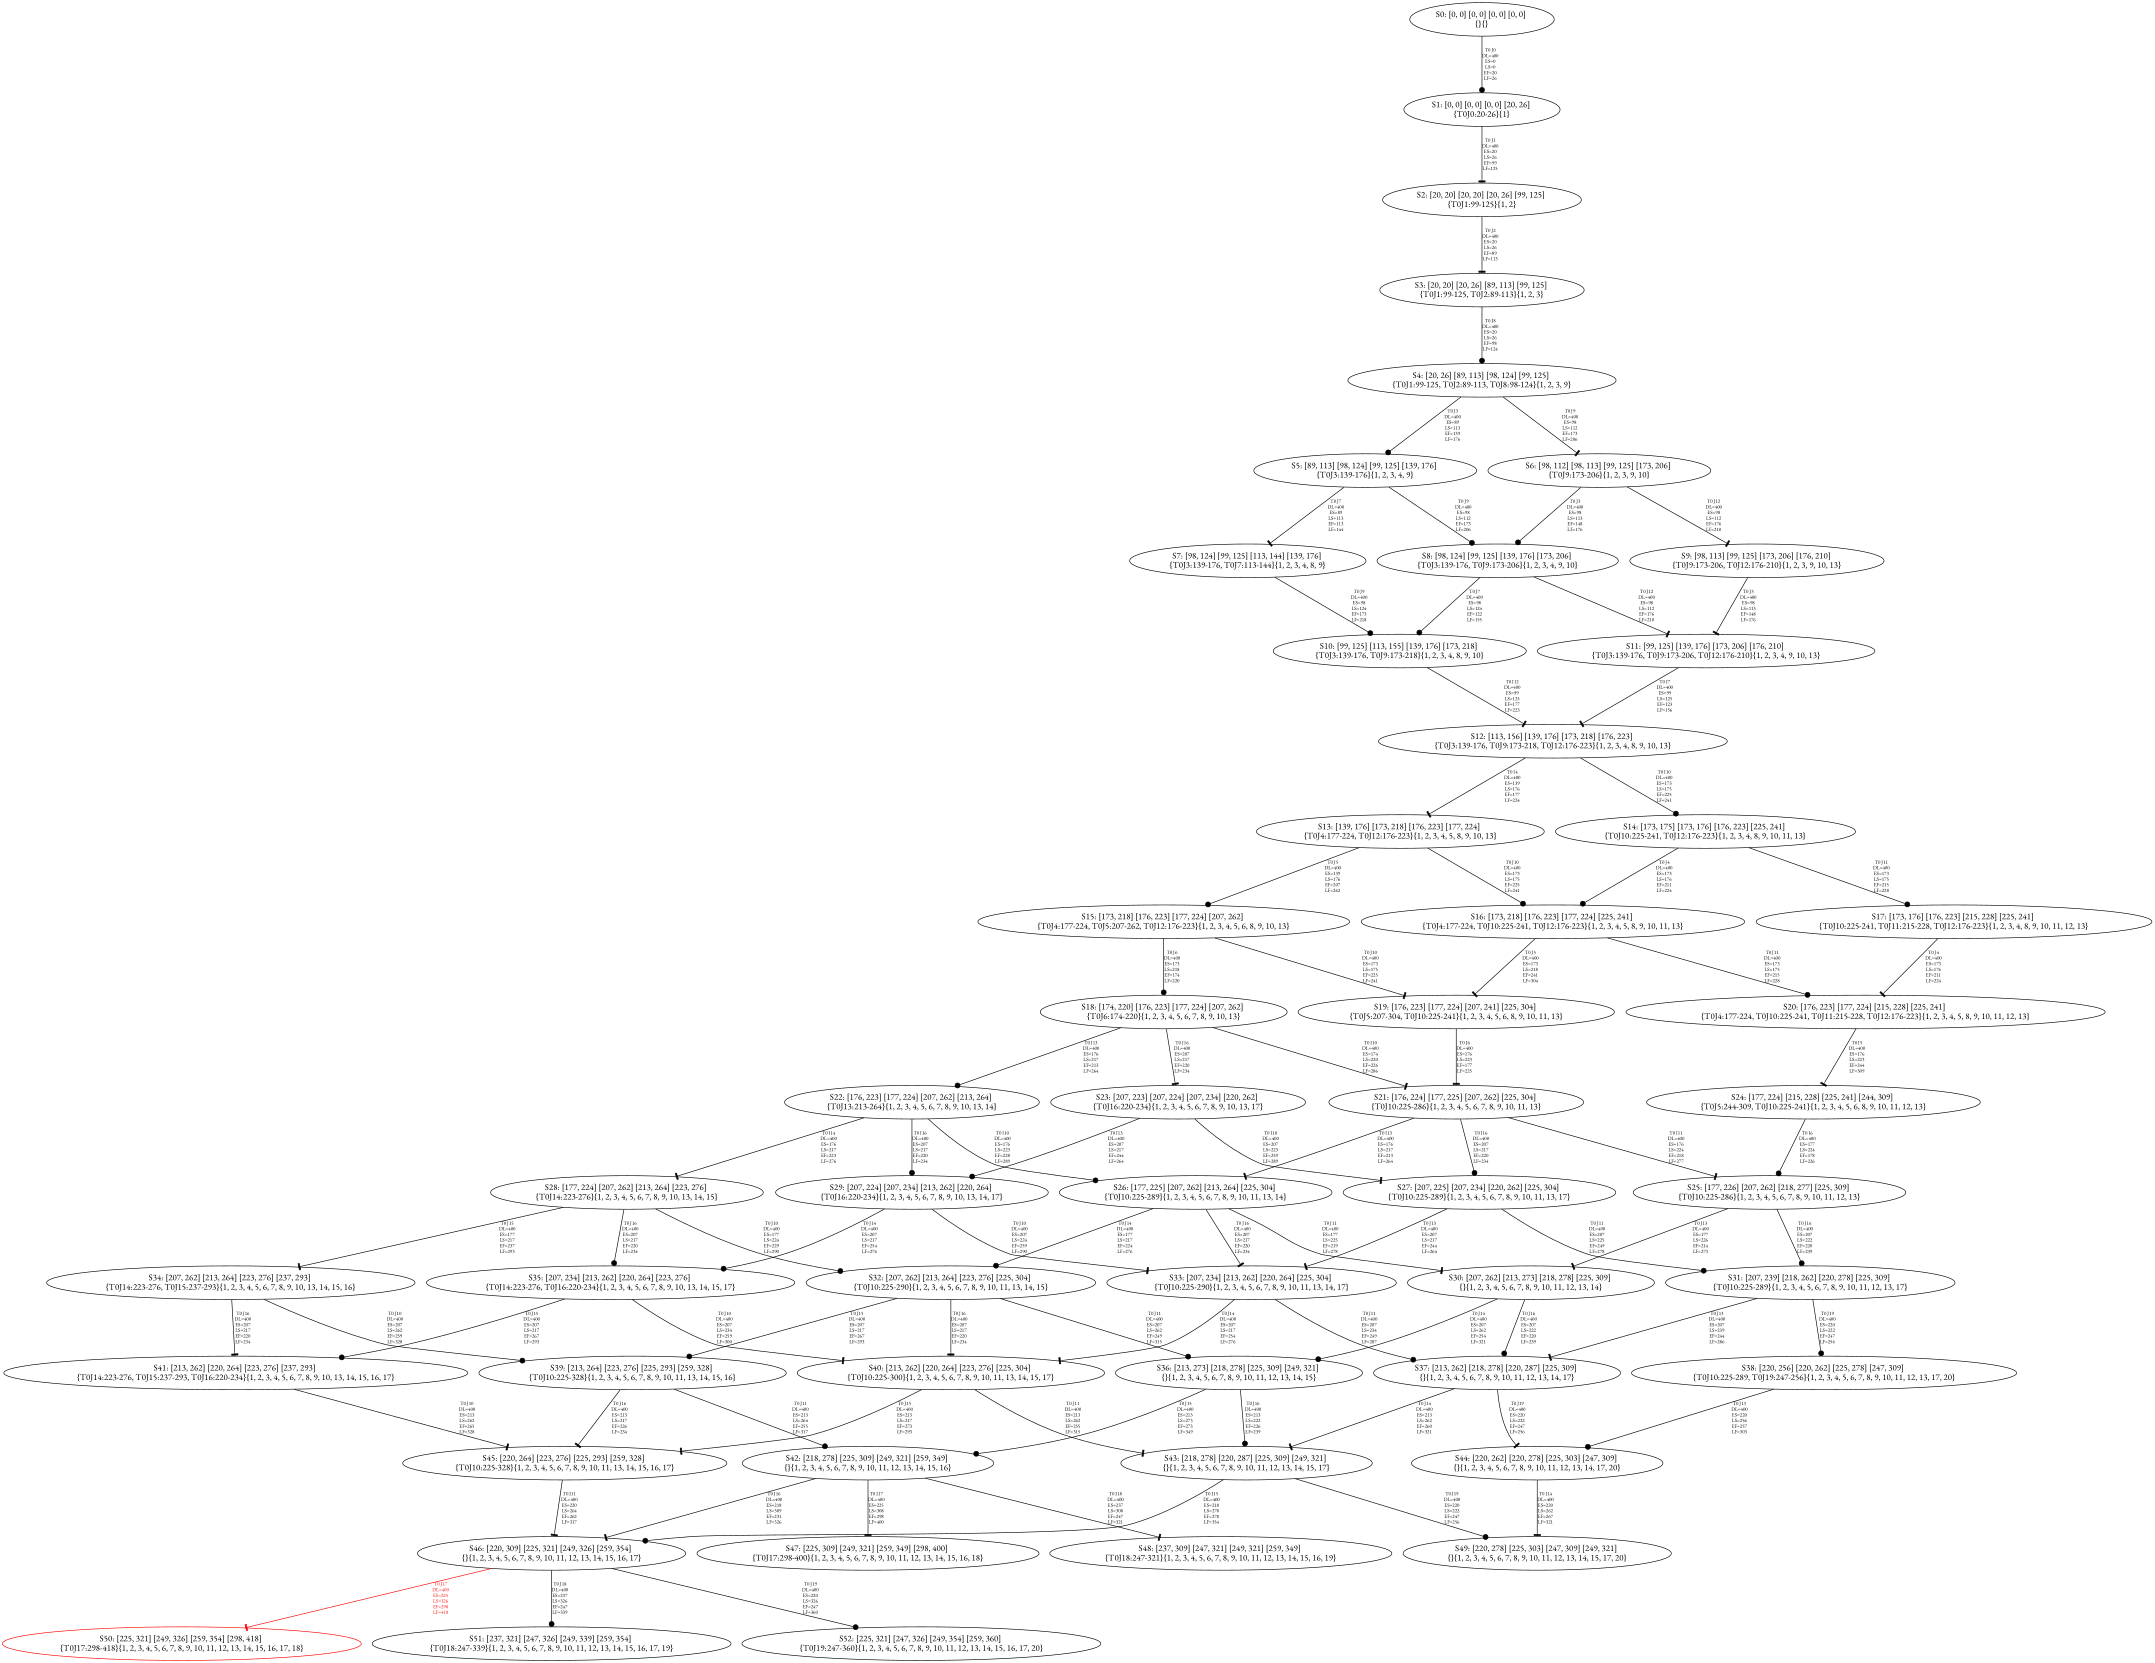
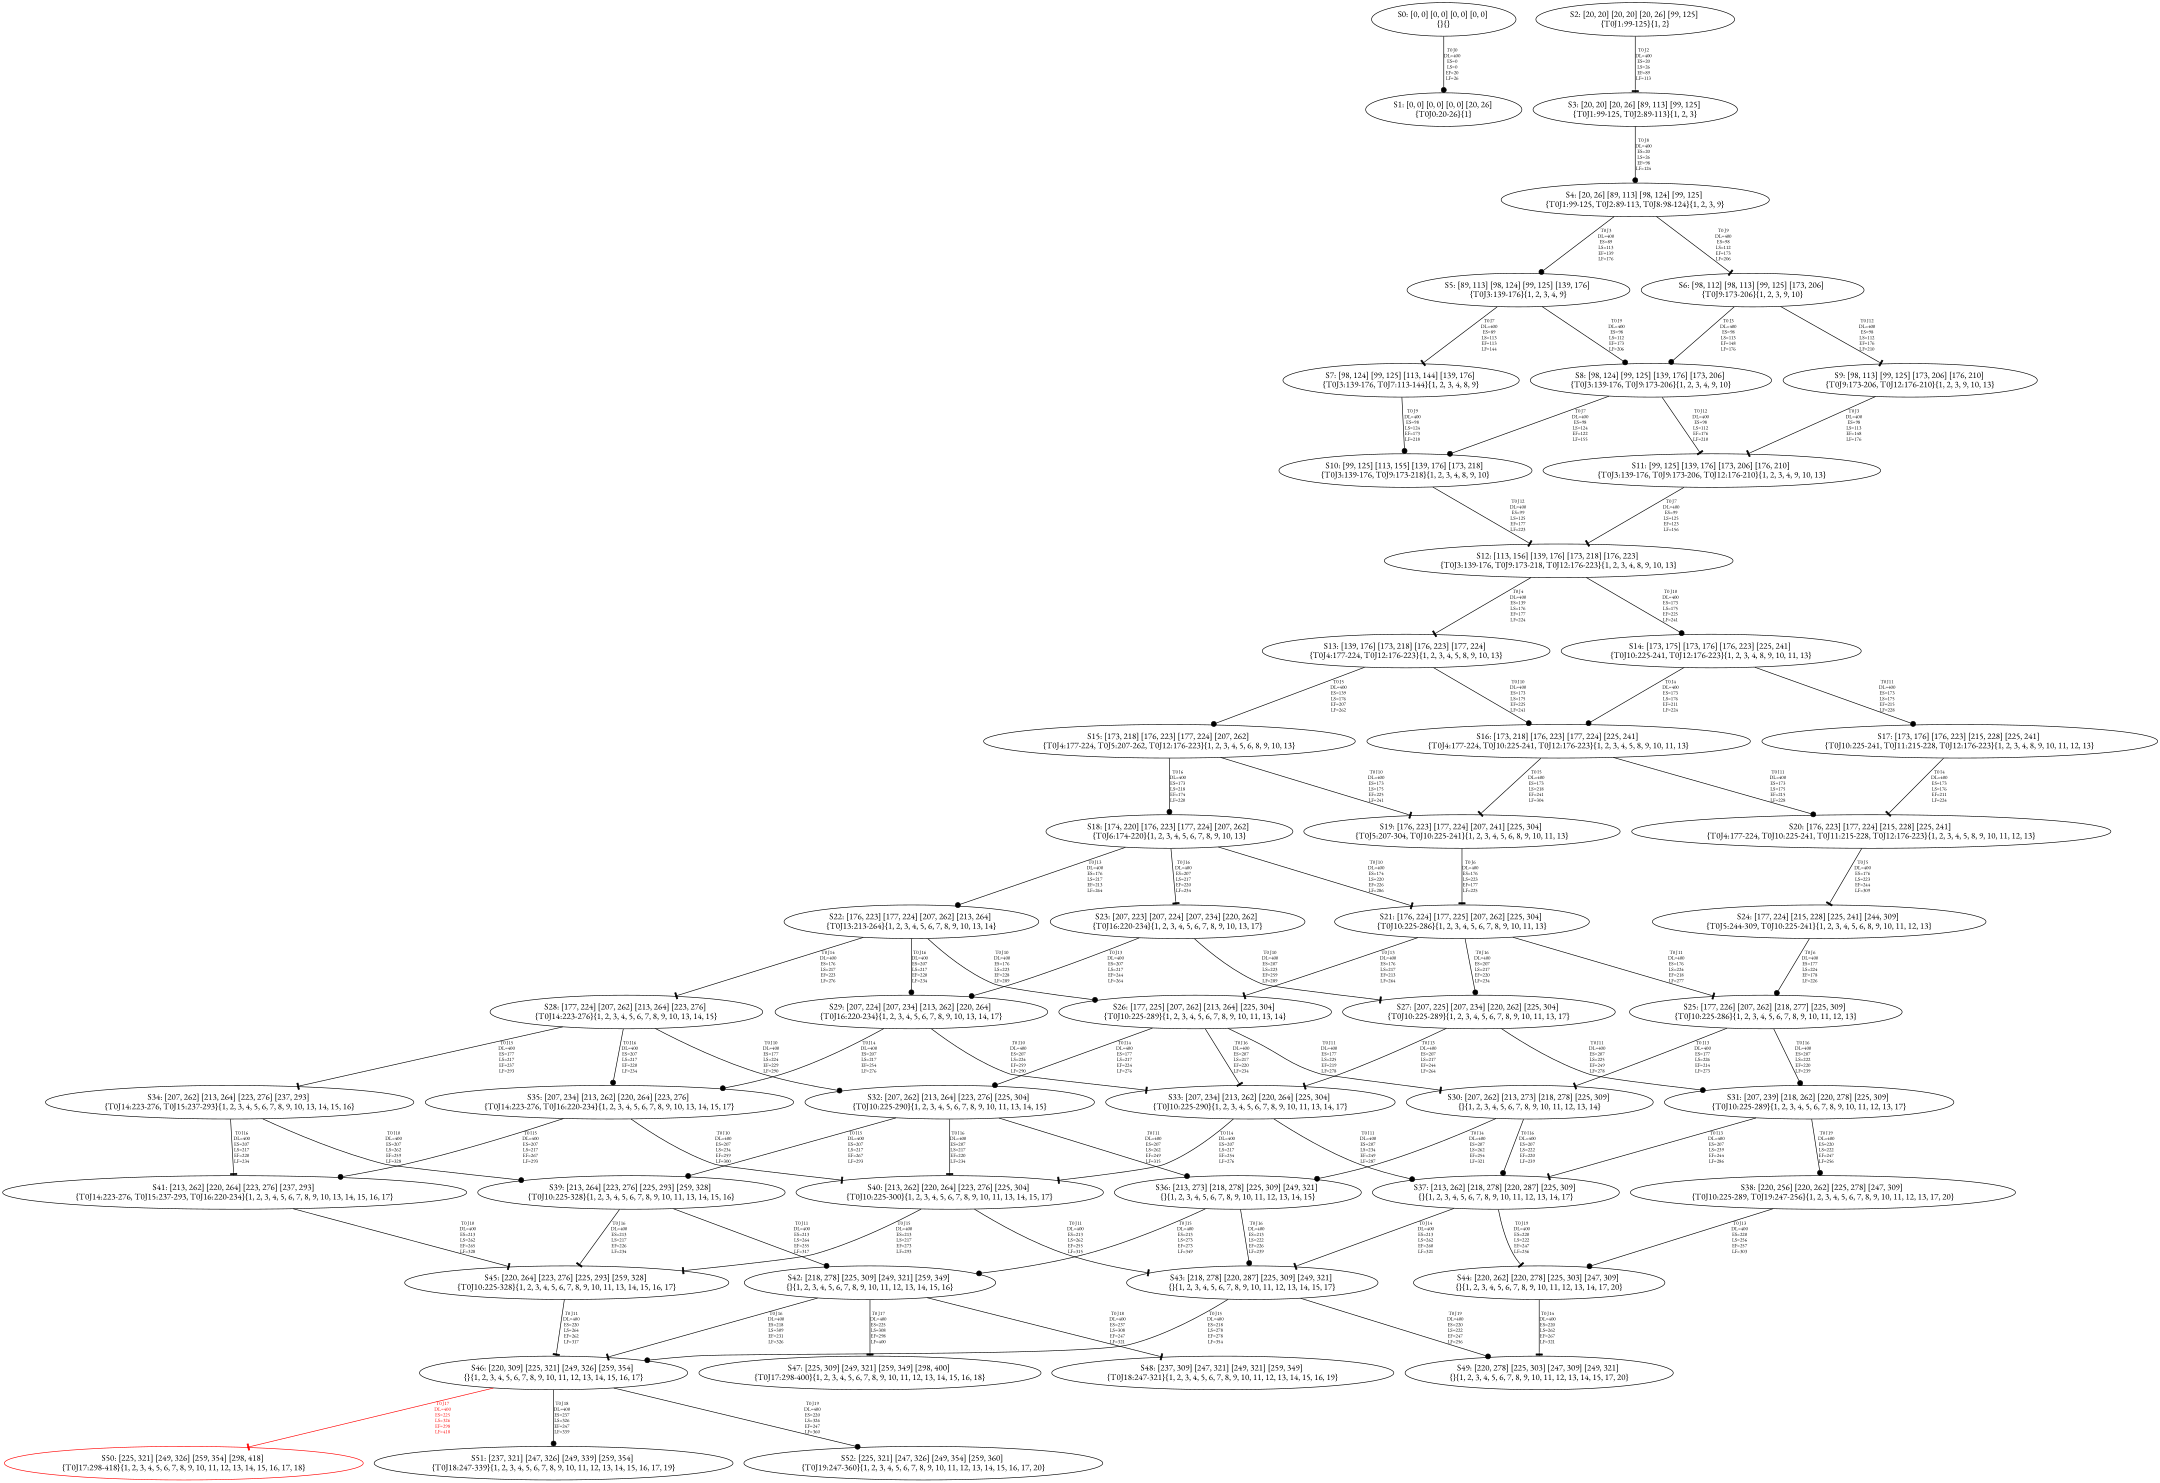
edge "S1: [0, 0] [0, 0] [0, 0] [20, 26] {T0J0:20-26}{1}" -> "S2: [20, 20] [20, 20] [20, 26] [99, 125] {T0J1:99-125}{1, 2}": removed, label "T0 J1 DL=400 ES=20 LS=26 EF=99 LF=125"
